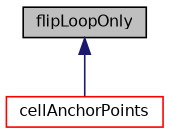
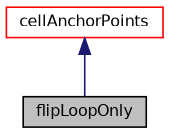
edge "cellAnchorPoints" -> "flipLoopOnly": reversed
